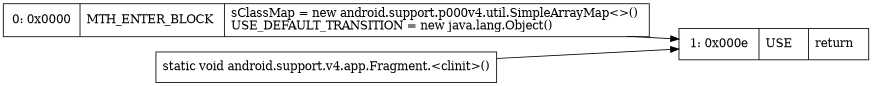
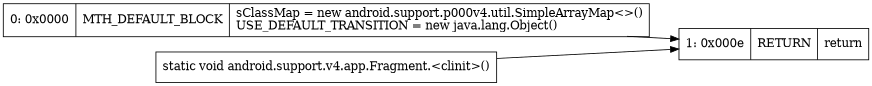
node "0: 0x0000": text "MTH_ENTER_BLOCK" -> "MTH_DEFAULT_BLOCK"
node "1: 0x000e": text "USE" -> "RETURN"
